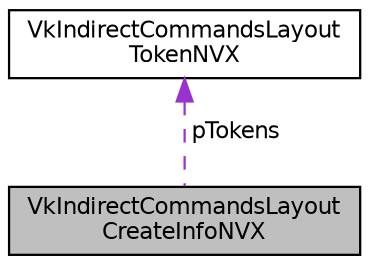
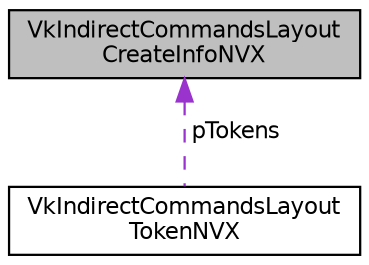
edge "VkIndirectCommandsLayout CreateInfoNVX" -> "VkIndirectCommandsLayout TokenNVX": reversed
